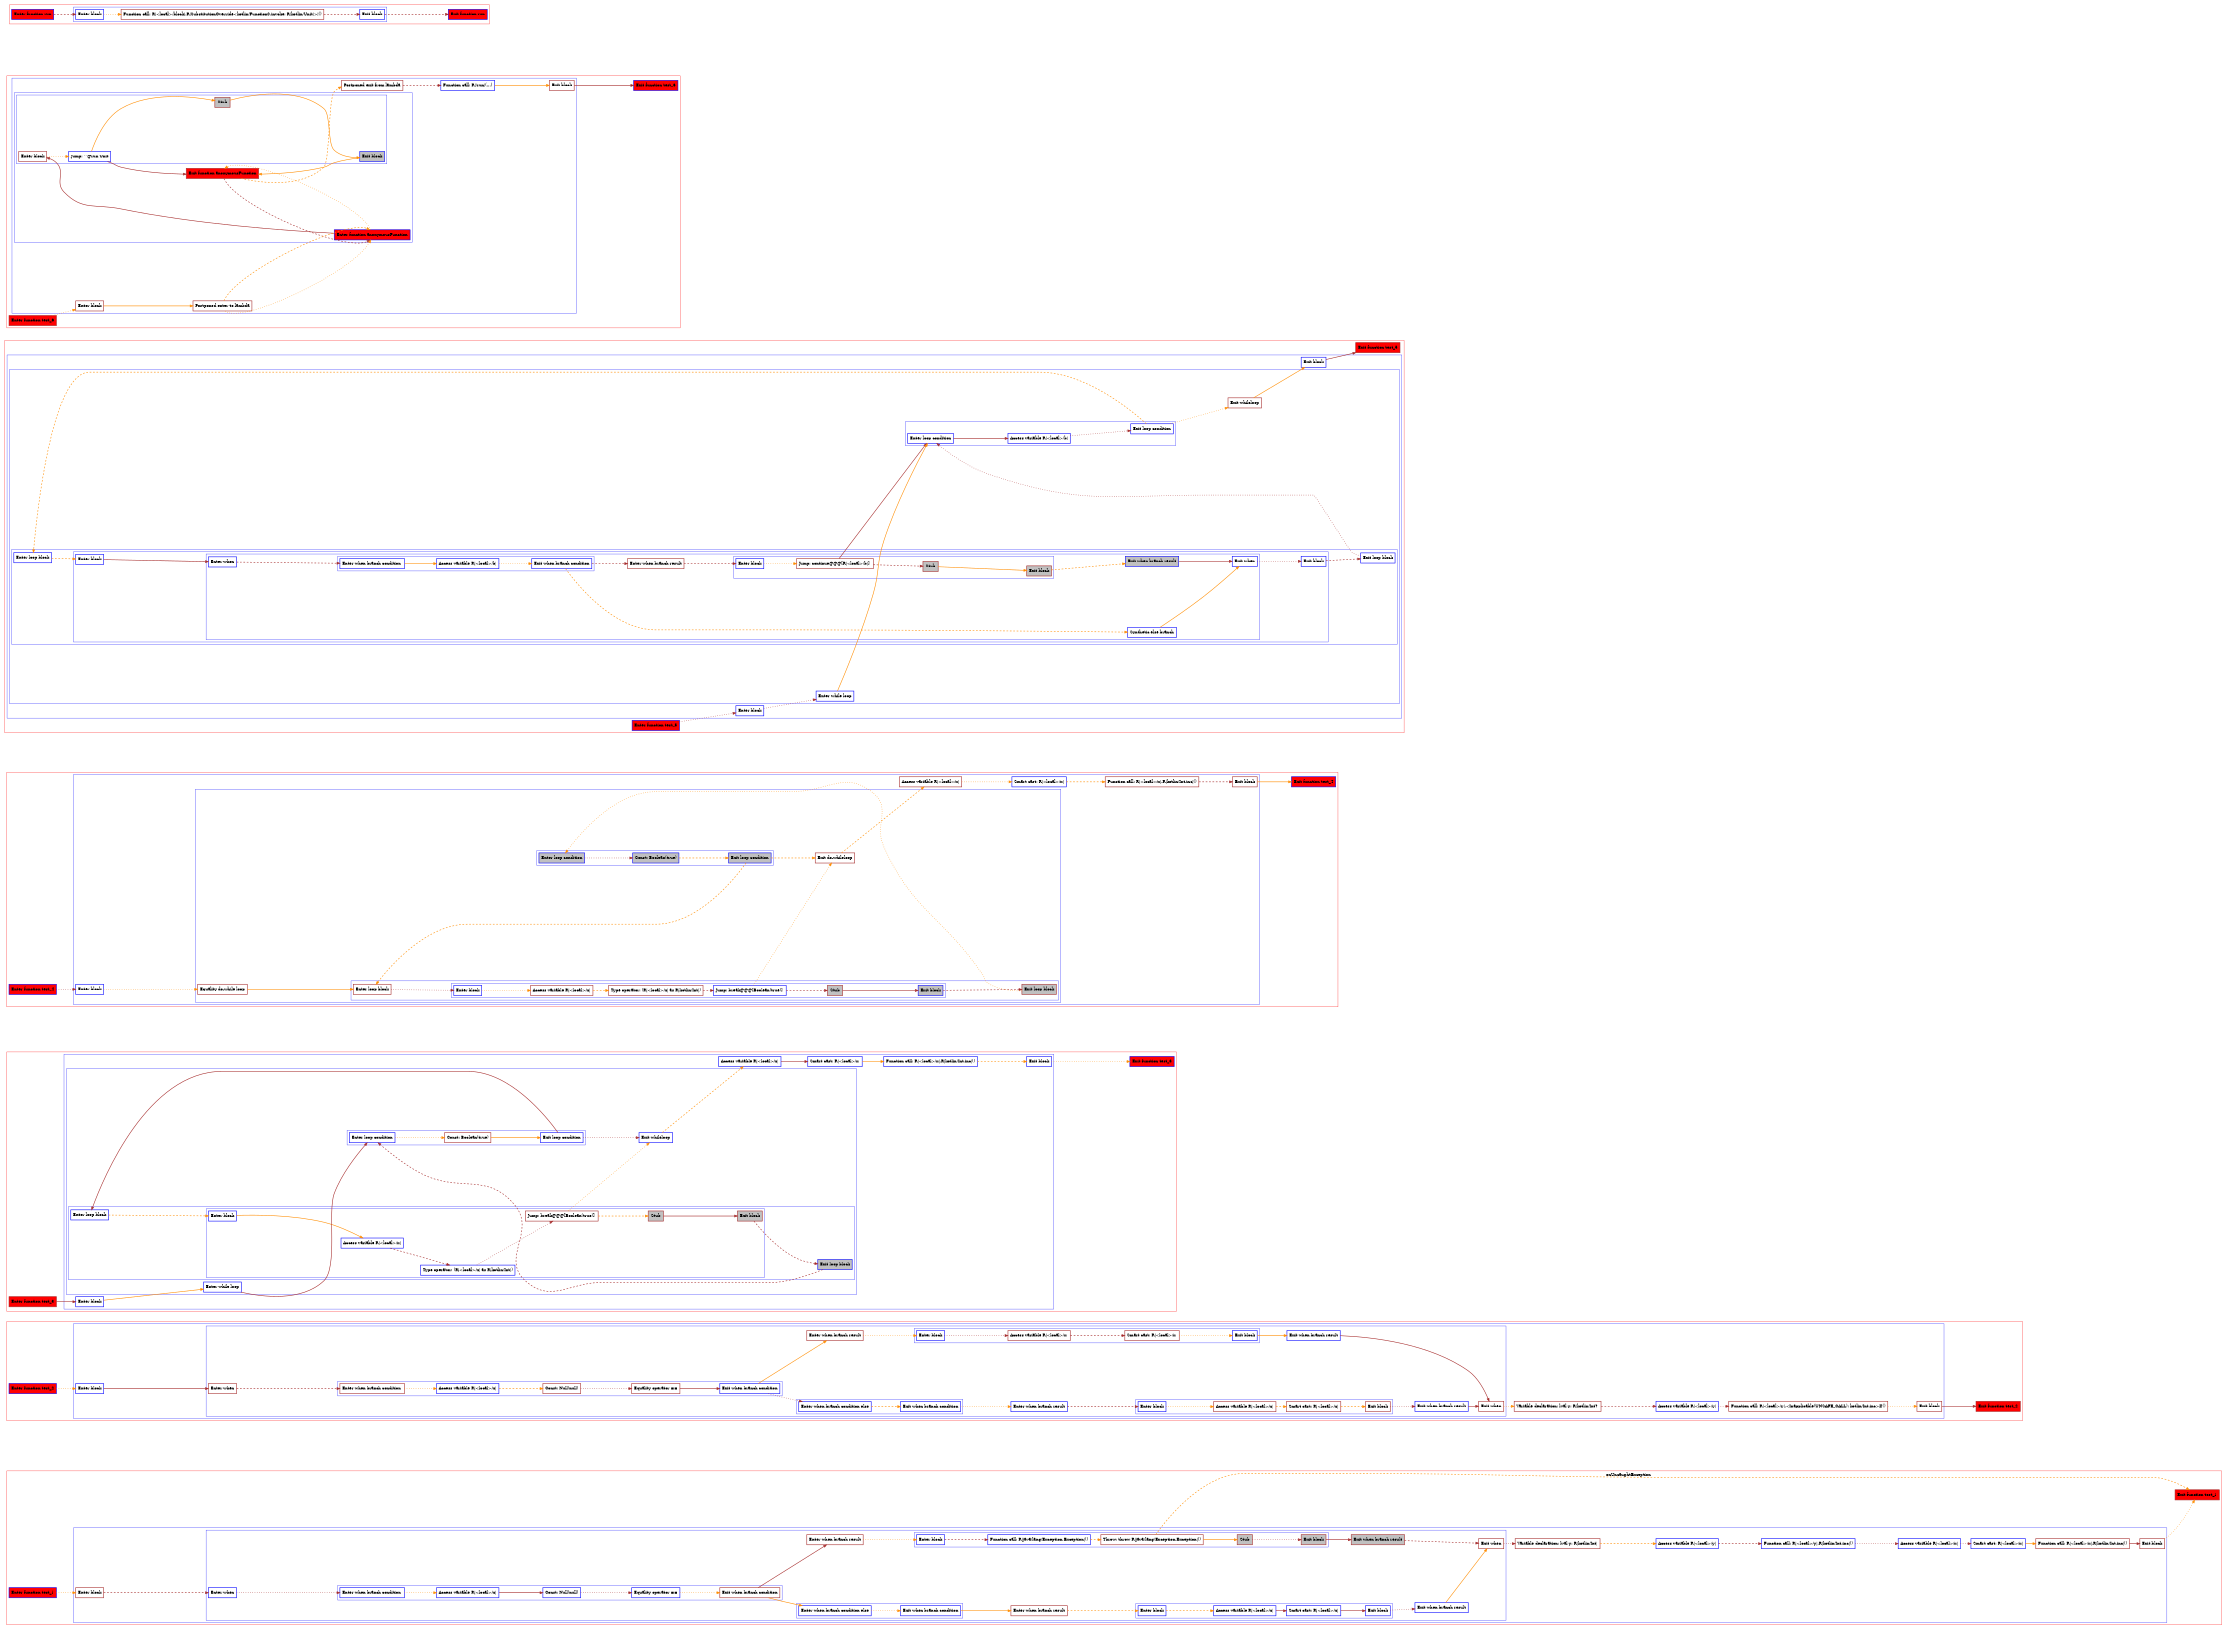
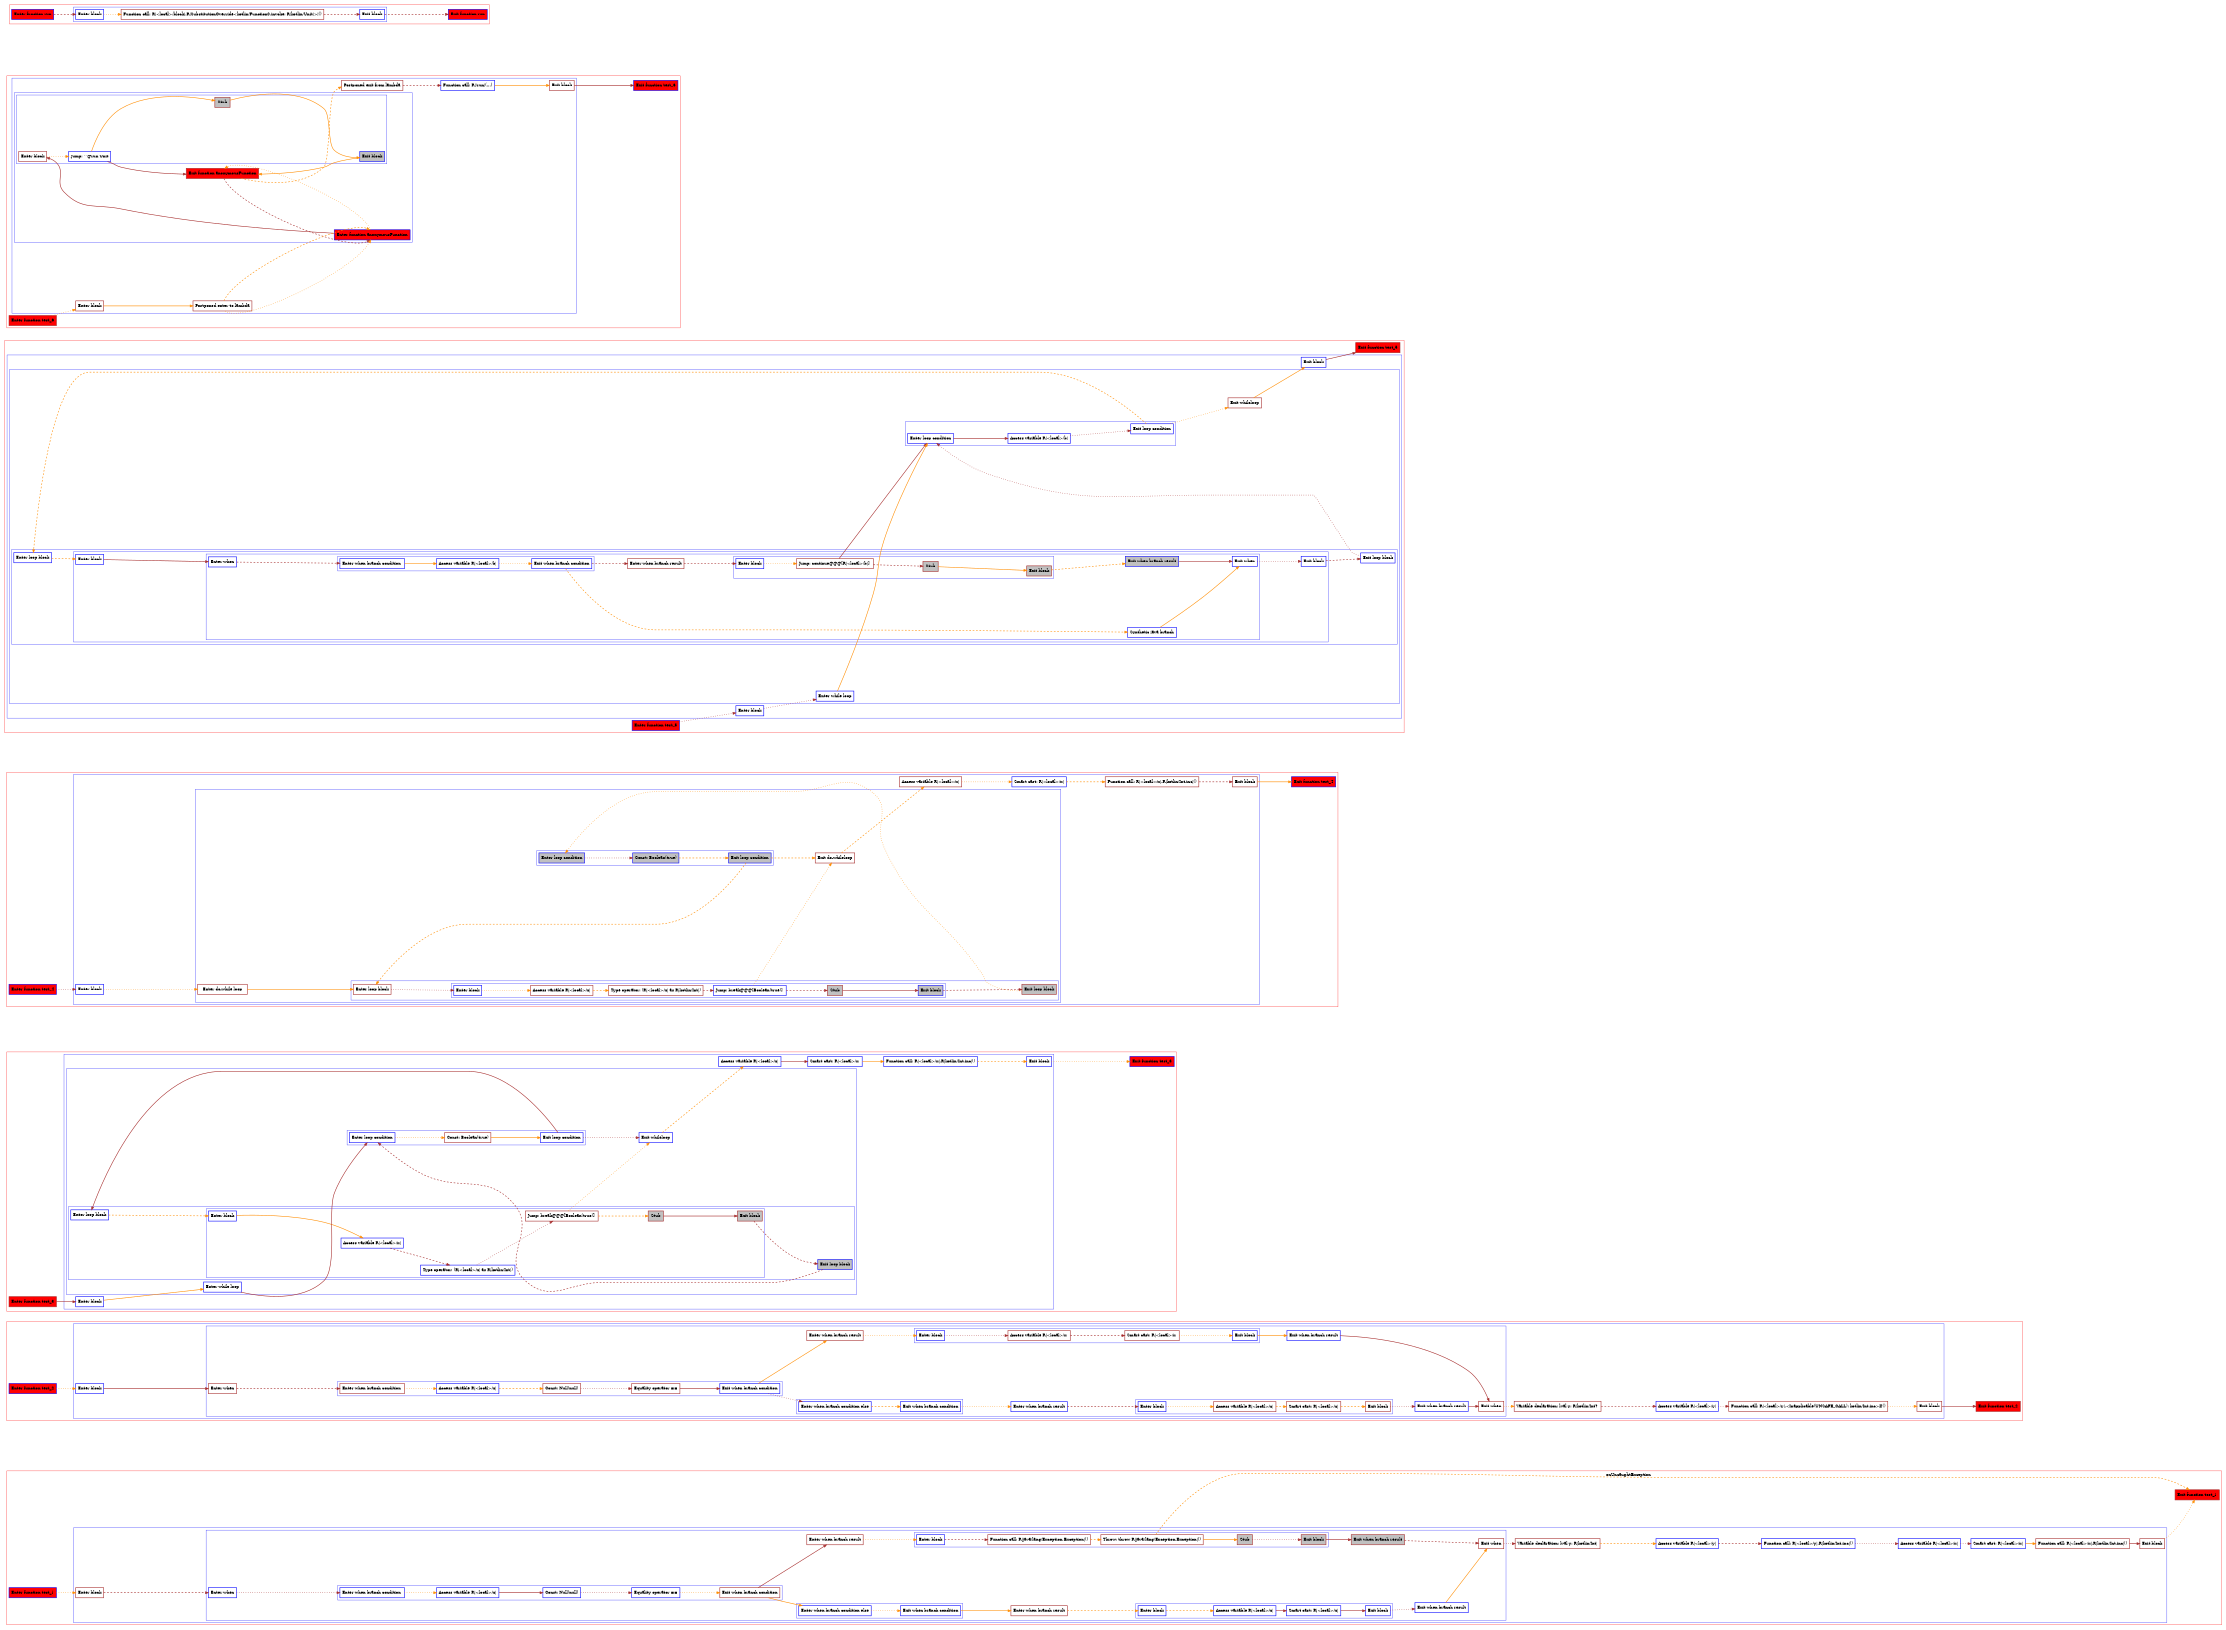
node "Synthetic else branch": label "Synthetic else branch" -> "Synthetic java branch"
node "Equality do-while loop": label "Equality do-while loop" -> "Enter do-while loop"
node "Function call: R|java/lang/Exception.Exception|()": color blue -> brown
